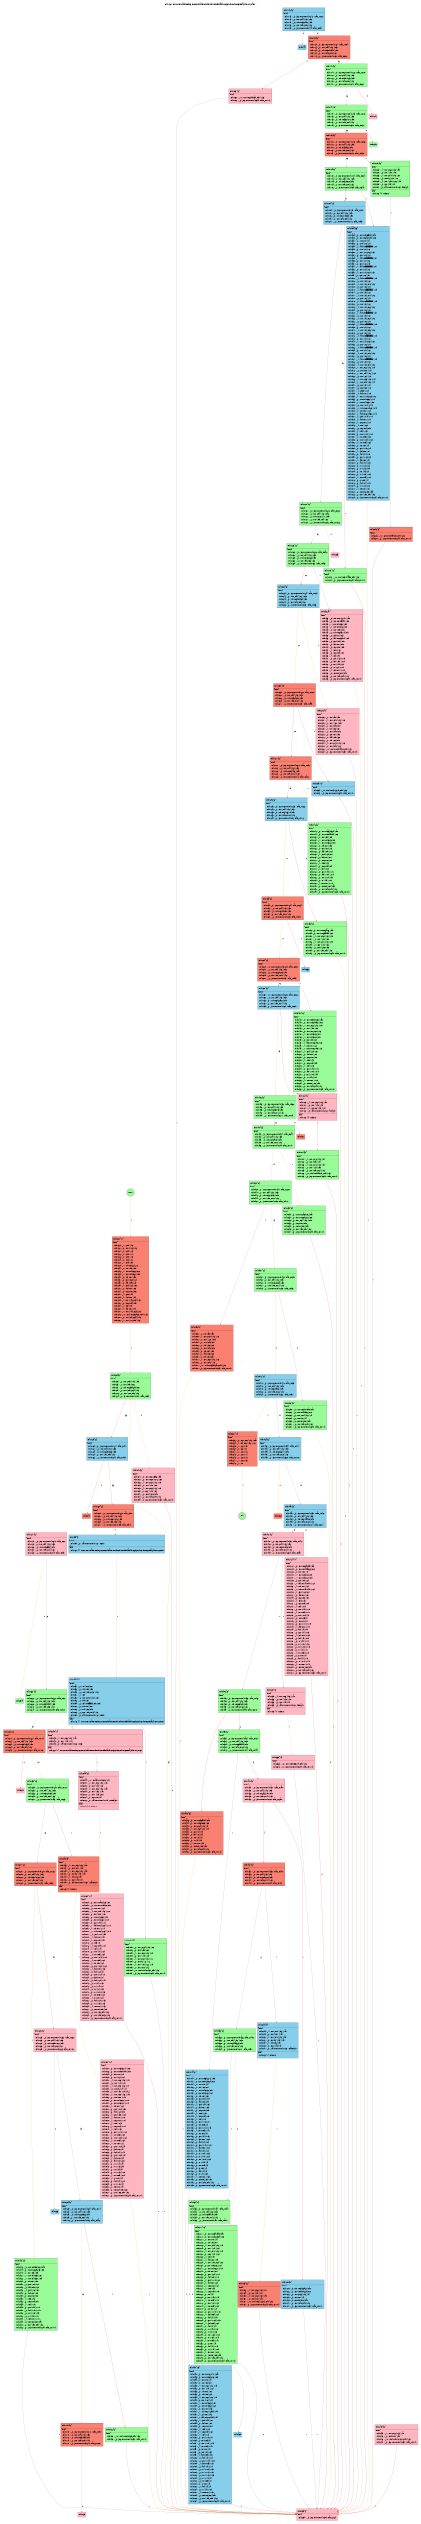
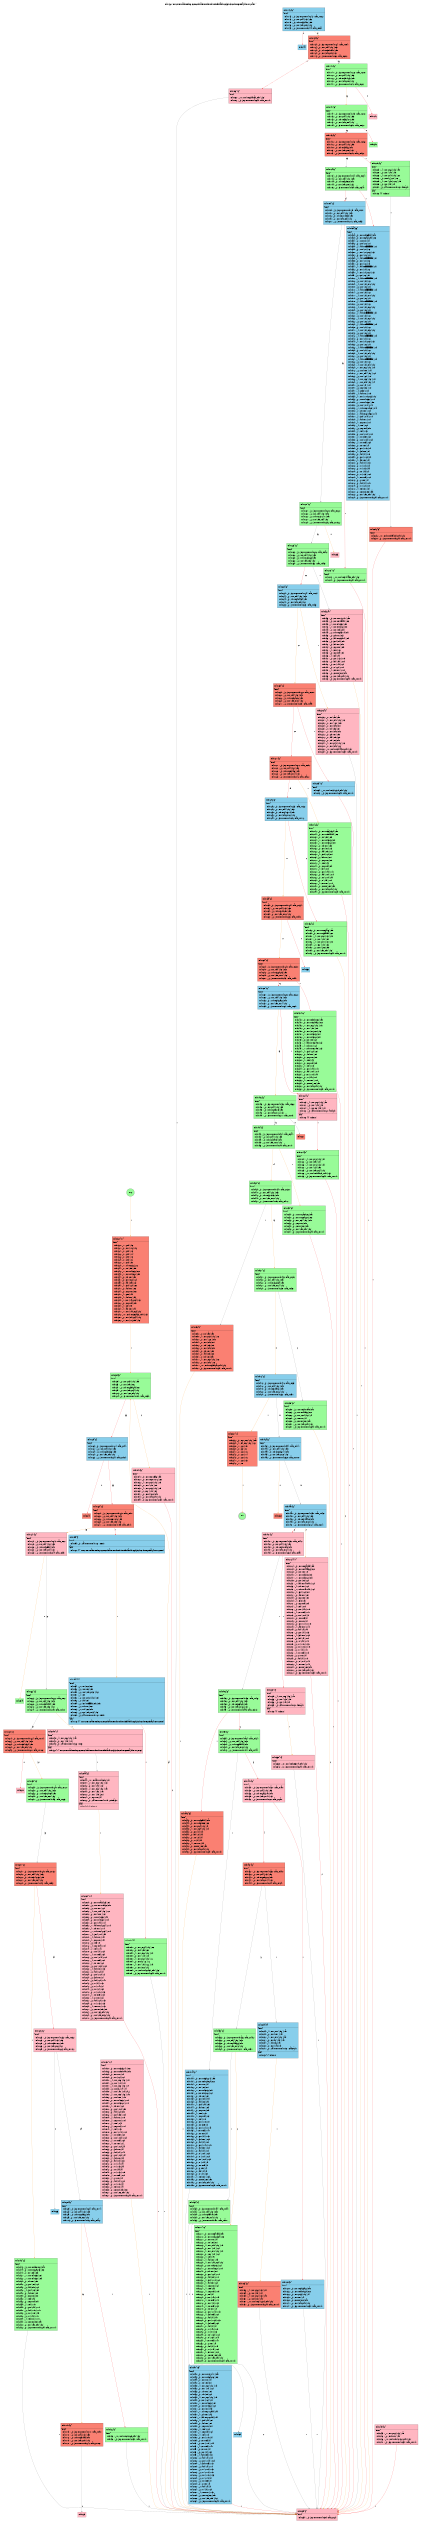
node "Users": label "Users" -> "Entry"
edge "0x40162b [28]" -> "0x401647 [28]": added, label "32"
node "0x401da3 [29]": removed
